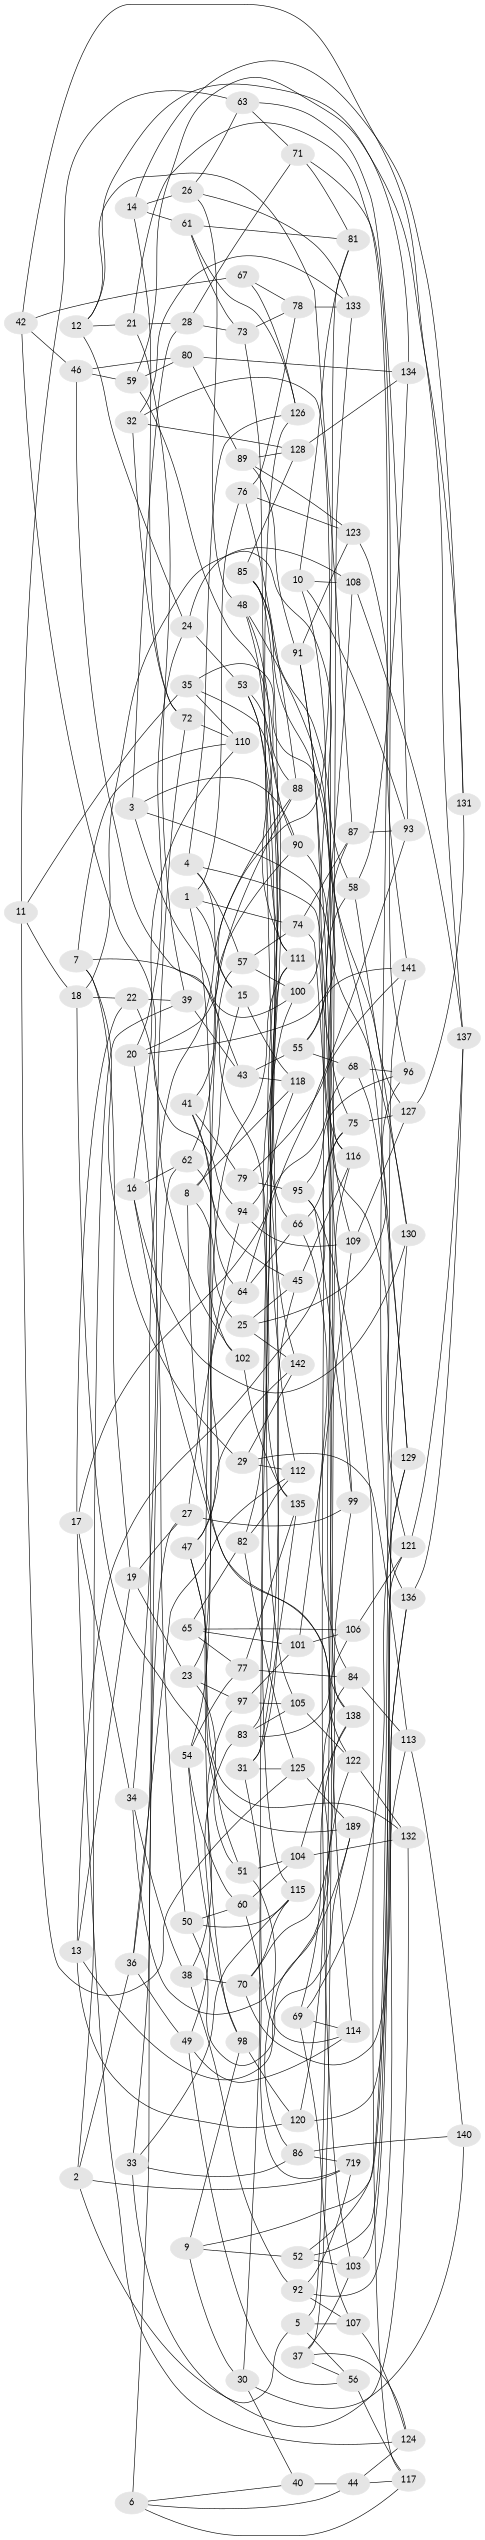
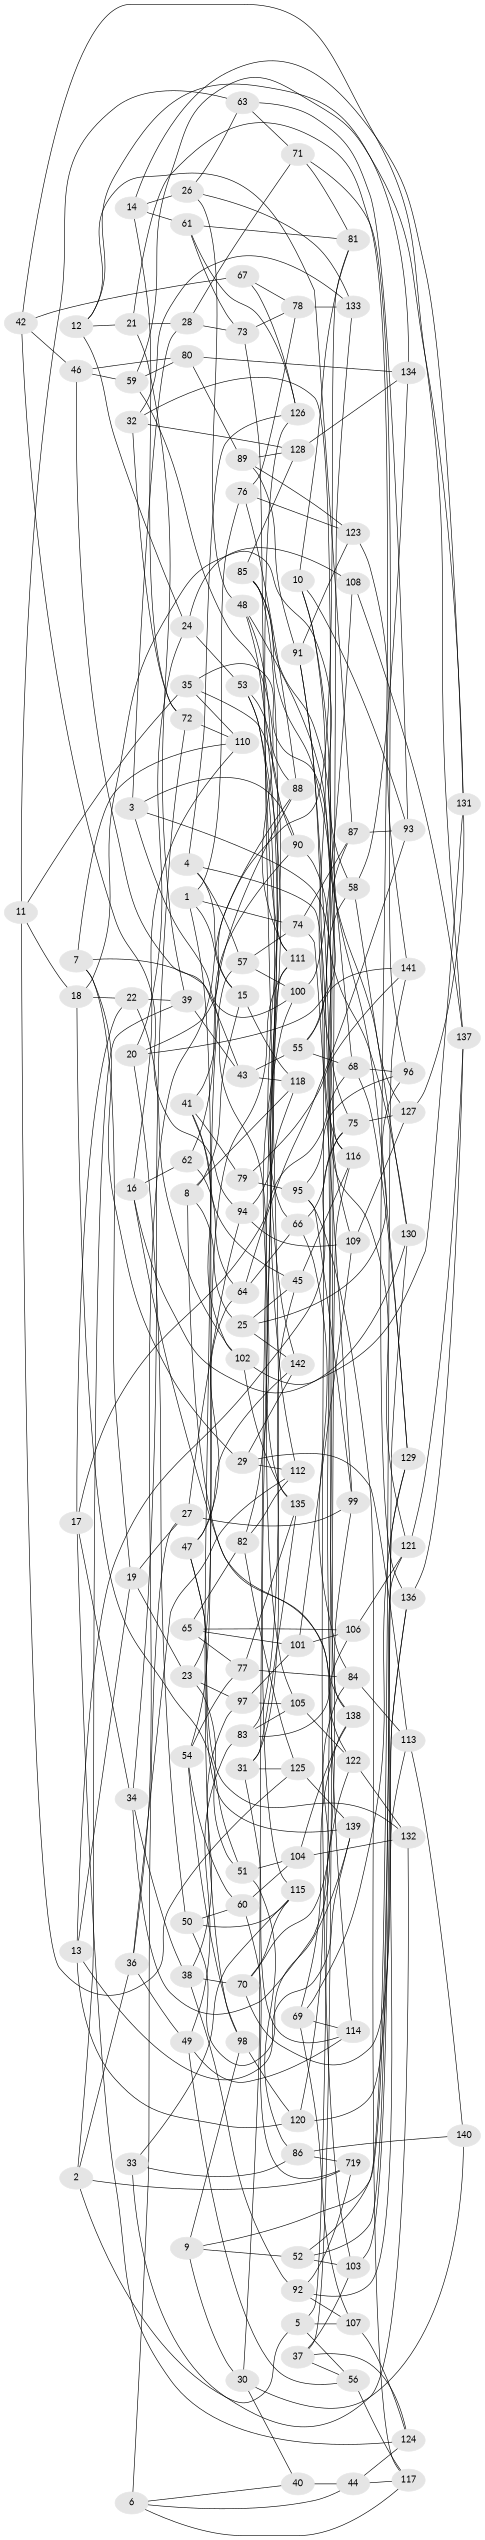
edge "10" -- "108": now "10" -- "68"
edge "131" -- "102": added
edge "62" -- "33": removed
node "189": label "189" -> "139"
